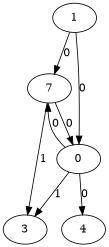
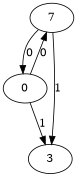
node "1": removed
node "4": removed
